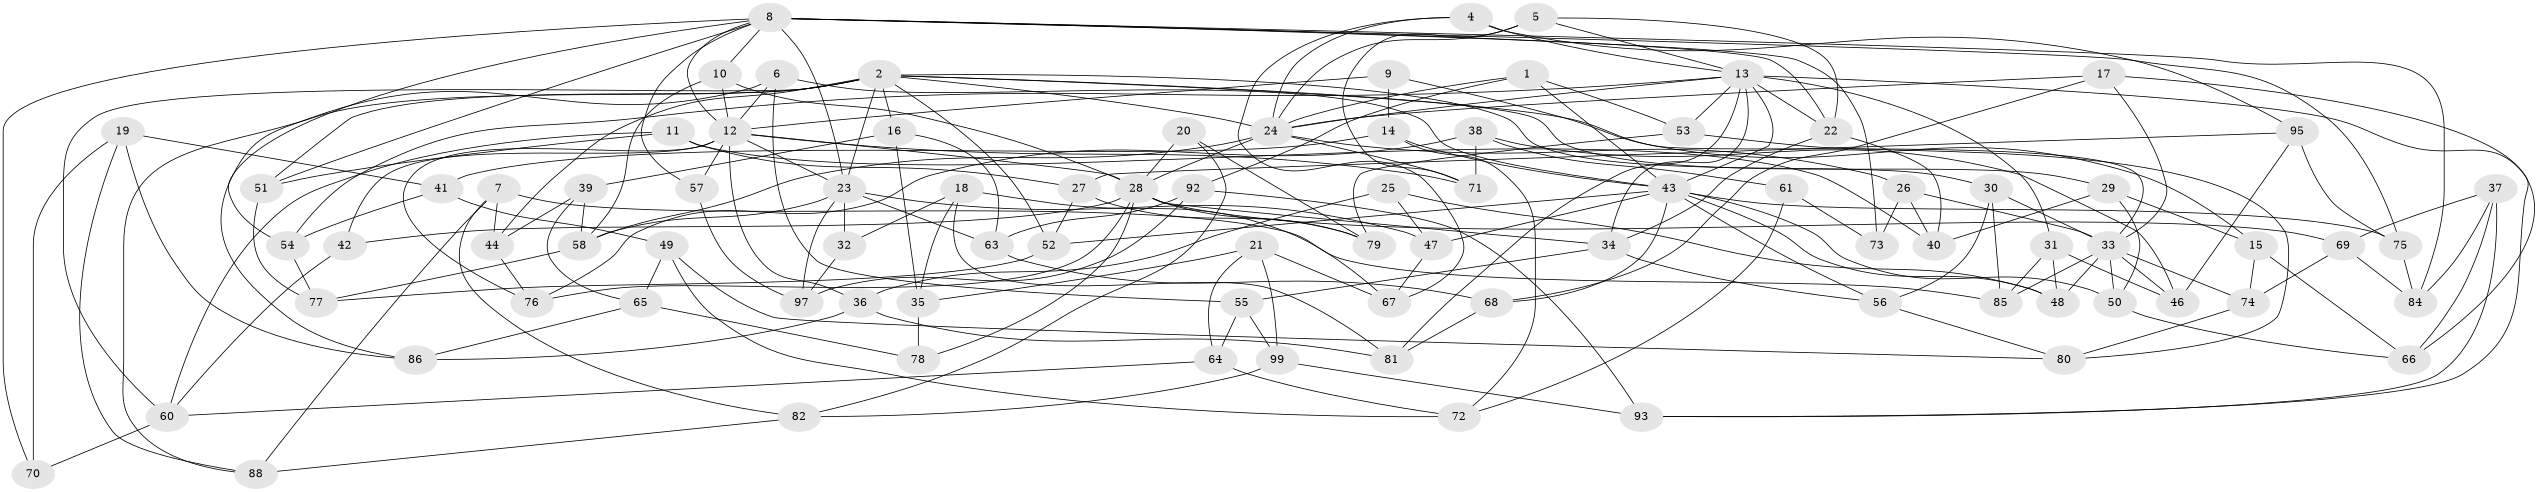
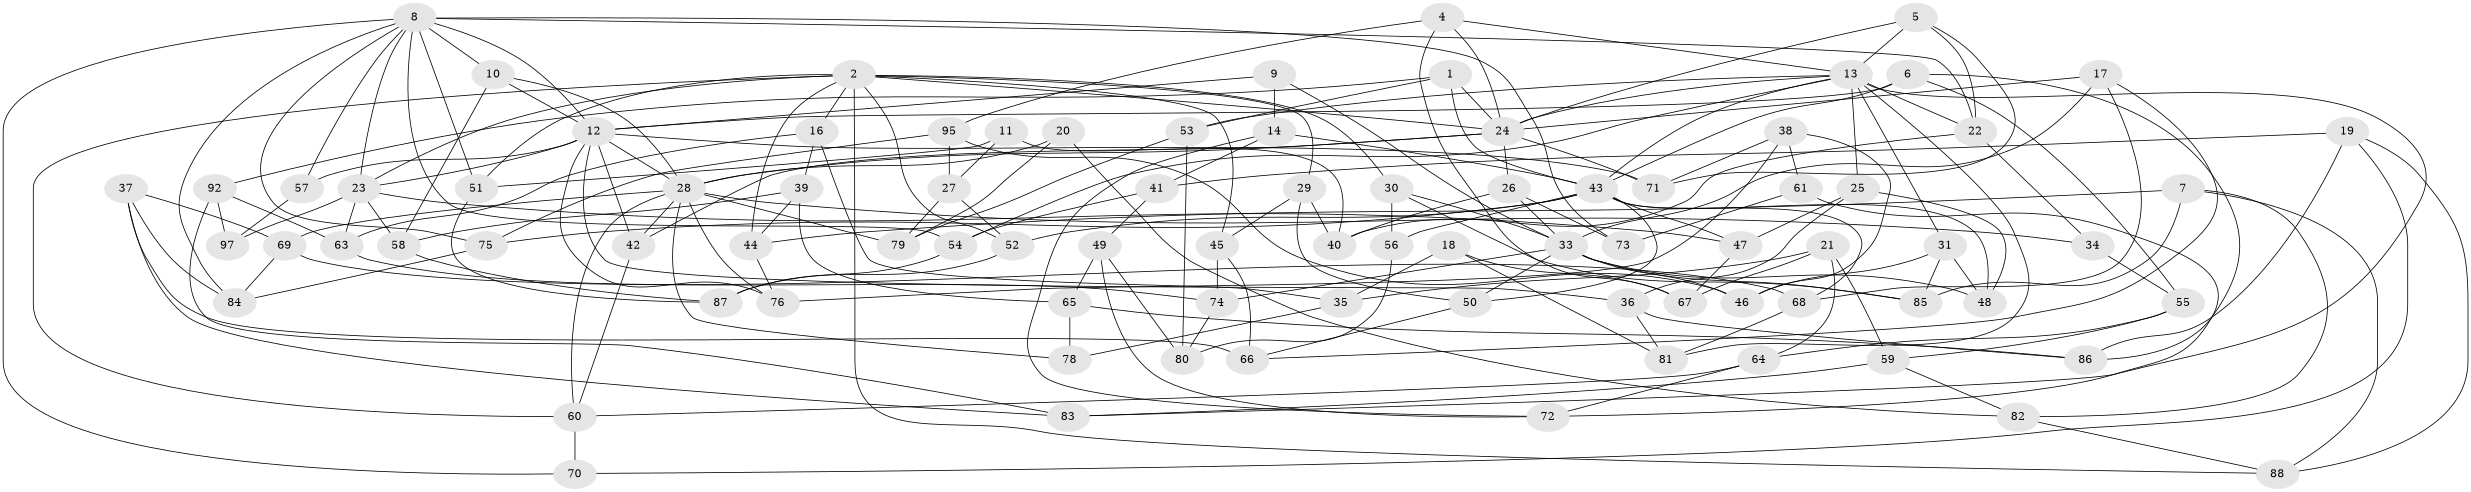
edge "24" -- "58": now "24" -- "42"
edge "13" -- "34": now "13" -- "25"
edge "11" -- "60": now "28" -- "60"
node "32": removed
node "15": label "15" -> "45"
edge "34" -- "56": removed
node "77": label "77" -> "87"
node "99": label "99" -> "59"
node "93": label "93" -> "83"
